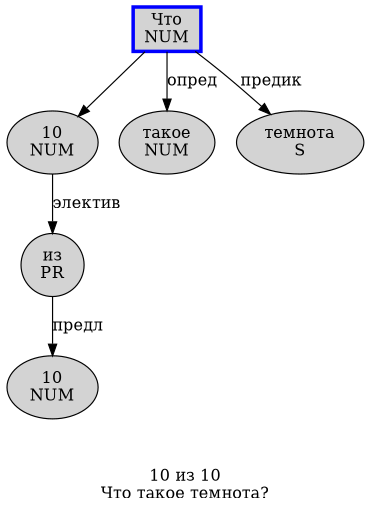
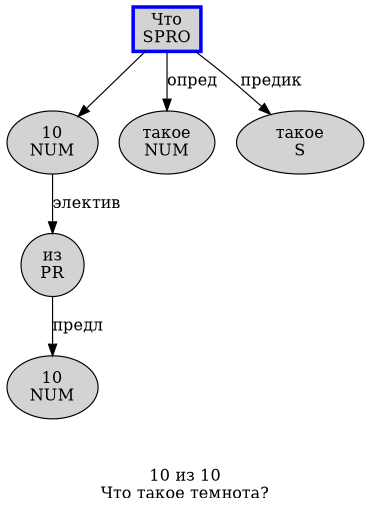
node "Что NUM": label "Что NUM" -> "Что SPRO"
node "темнота S": label "темнота S" -> "такое S"
